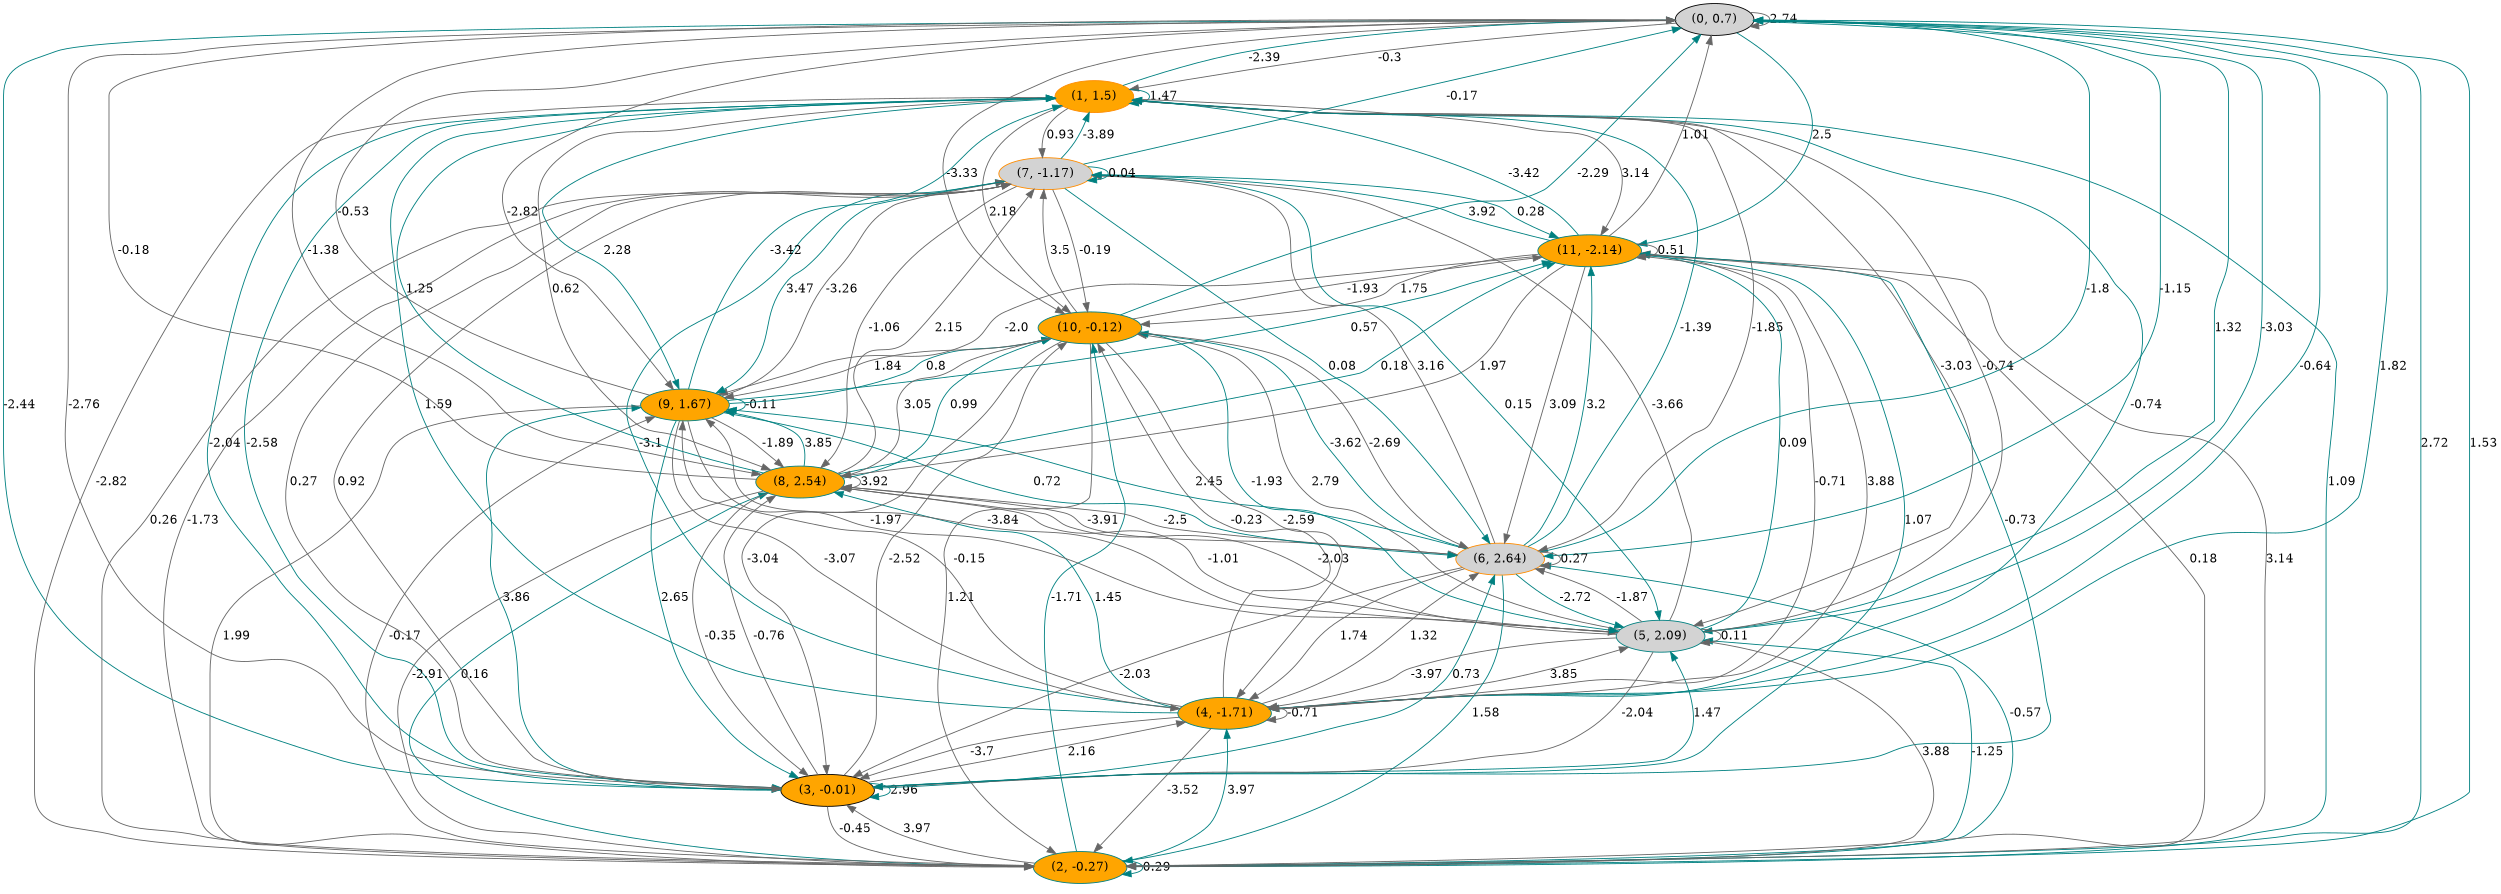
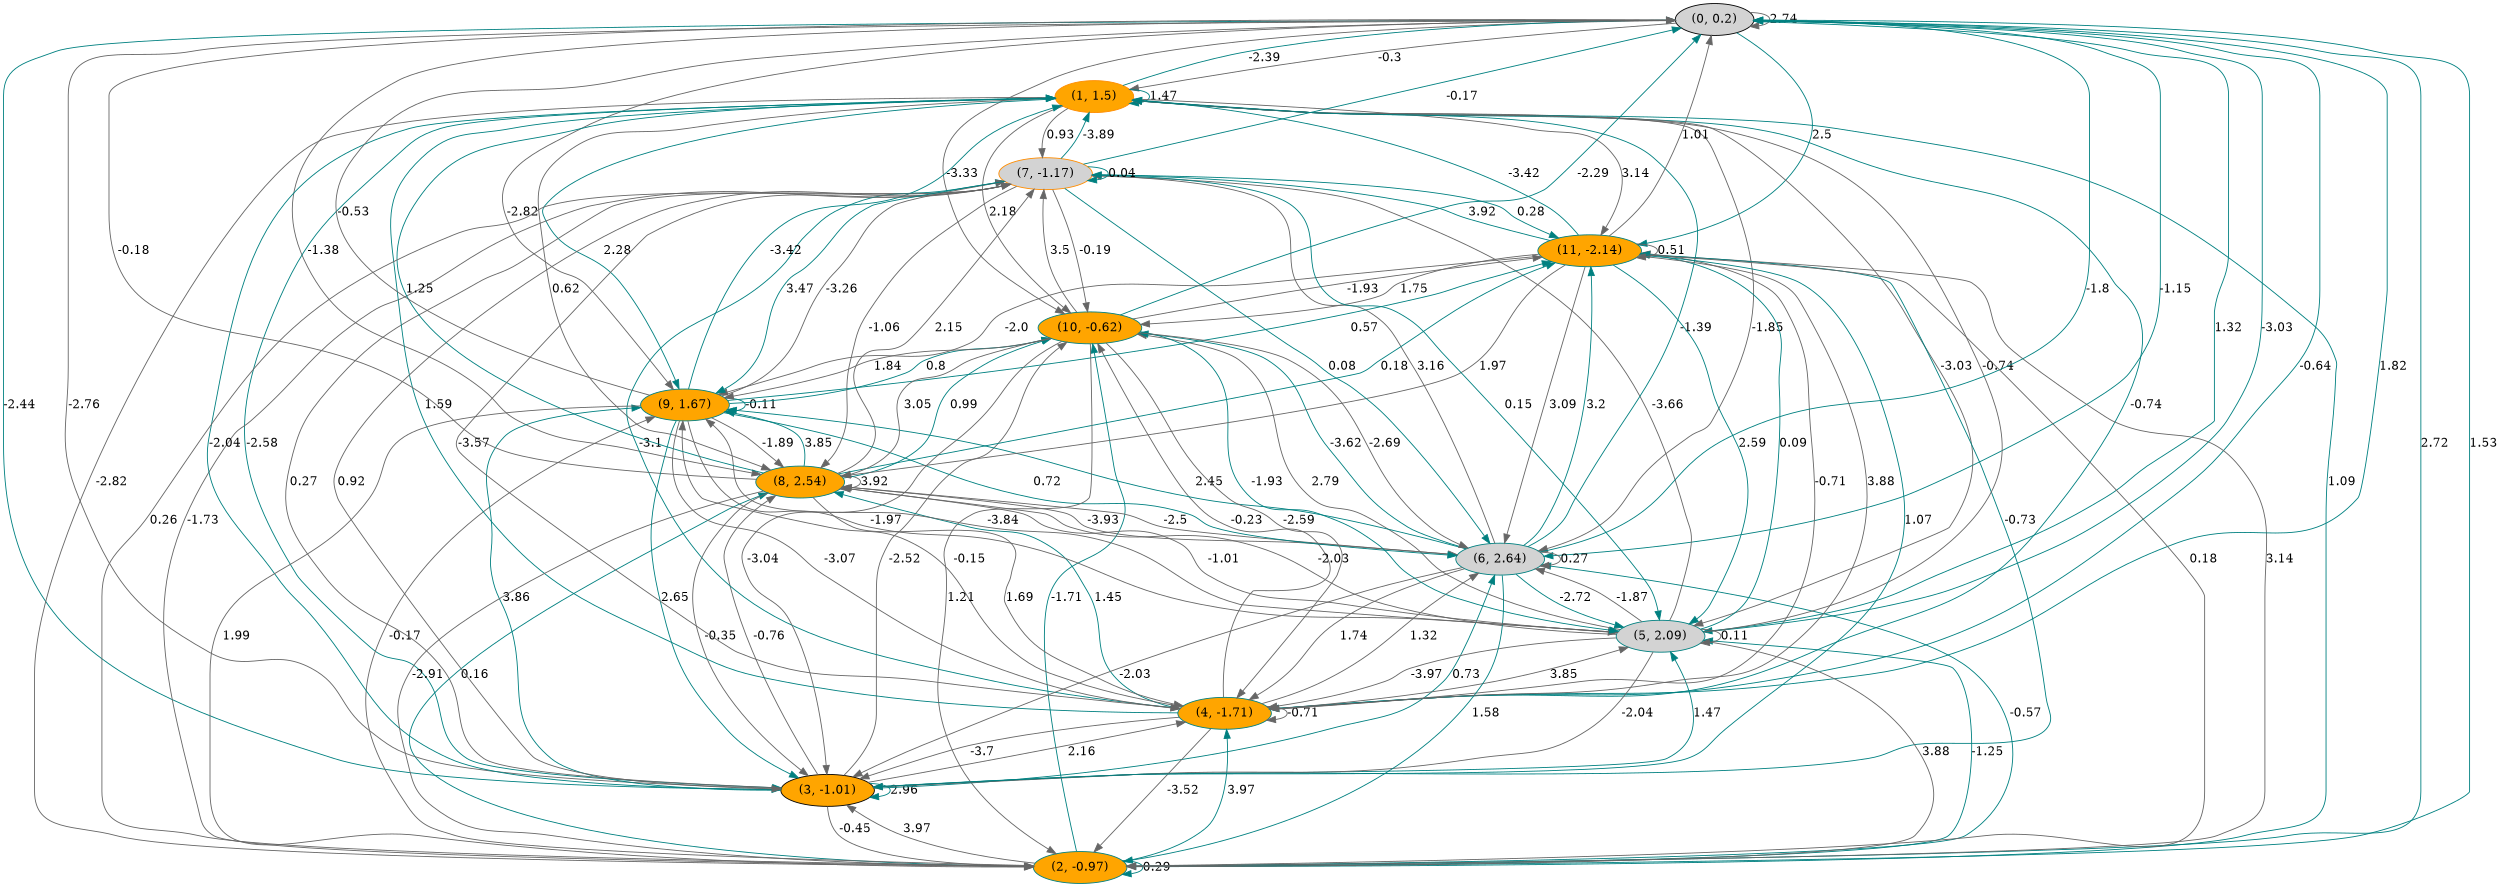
node "(0, 0.7)": label "(0, 0.7)" -> "(0, 0.2)"
node "(10, -0.12)": label "(10, -0.12)" -> "(10, -0.62)"
edge "(11, -2.14)" -> "(5, 2.09)": added, label "2.59"
edge "(7, -1.17)" -> "(4, -1.71)": added, label "-3.57"
edge "(8, 2.54)" -> "(6, 2.64)": label "-3.91" -> "-3.93"
node "(6, 2.64)": color darkorange -> teal
edge "(8, 2.54)" -> "(4, -1.71)": added, label "1.69"
node "(3, -0.01)": label "(3, -0.01)" -> "(3, -1.01)"
node "(2, -0.27)": label "(2, -0.27)" -> "(2, -0.97)"
